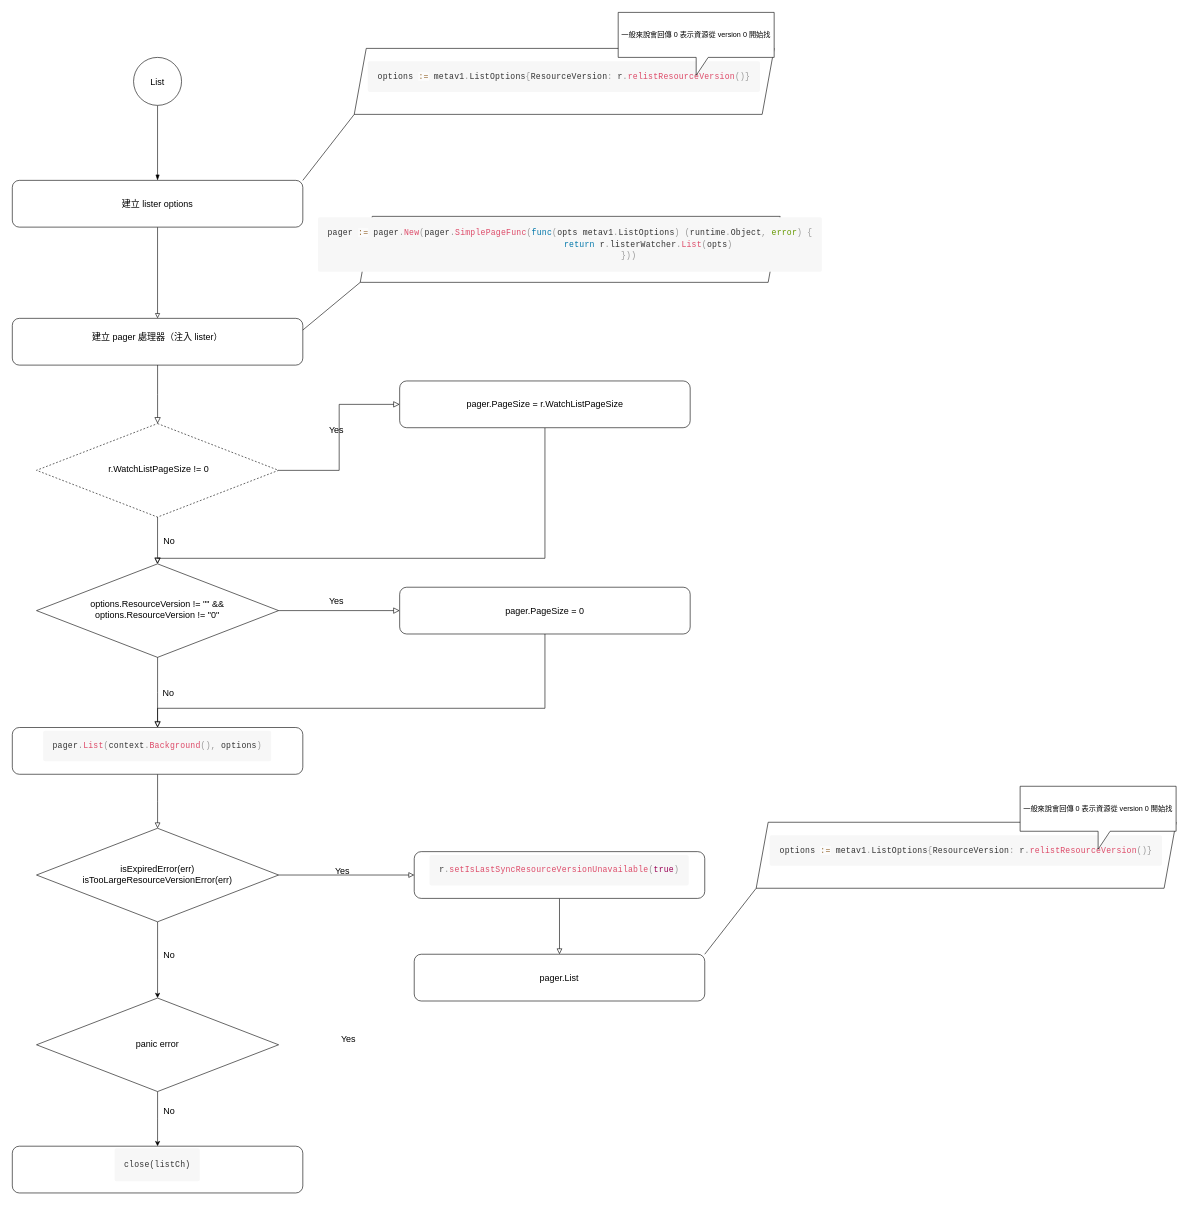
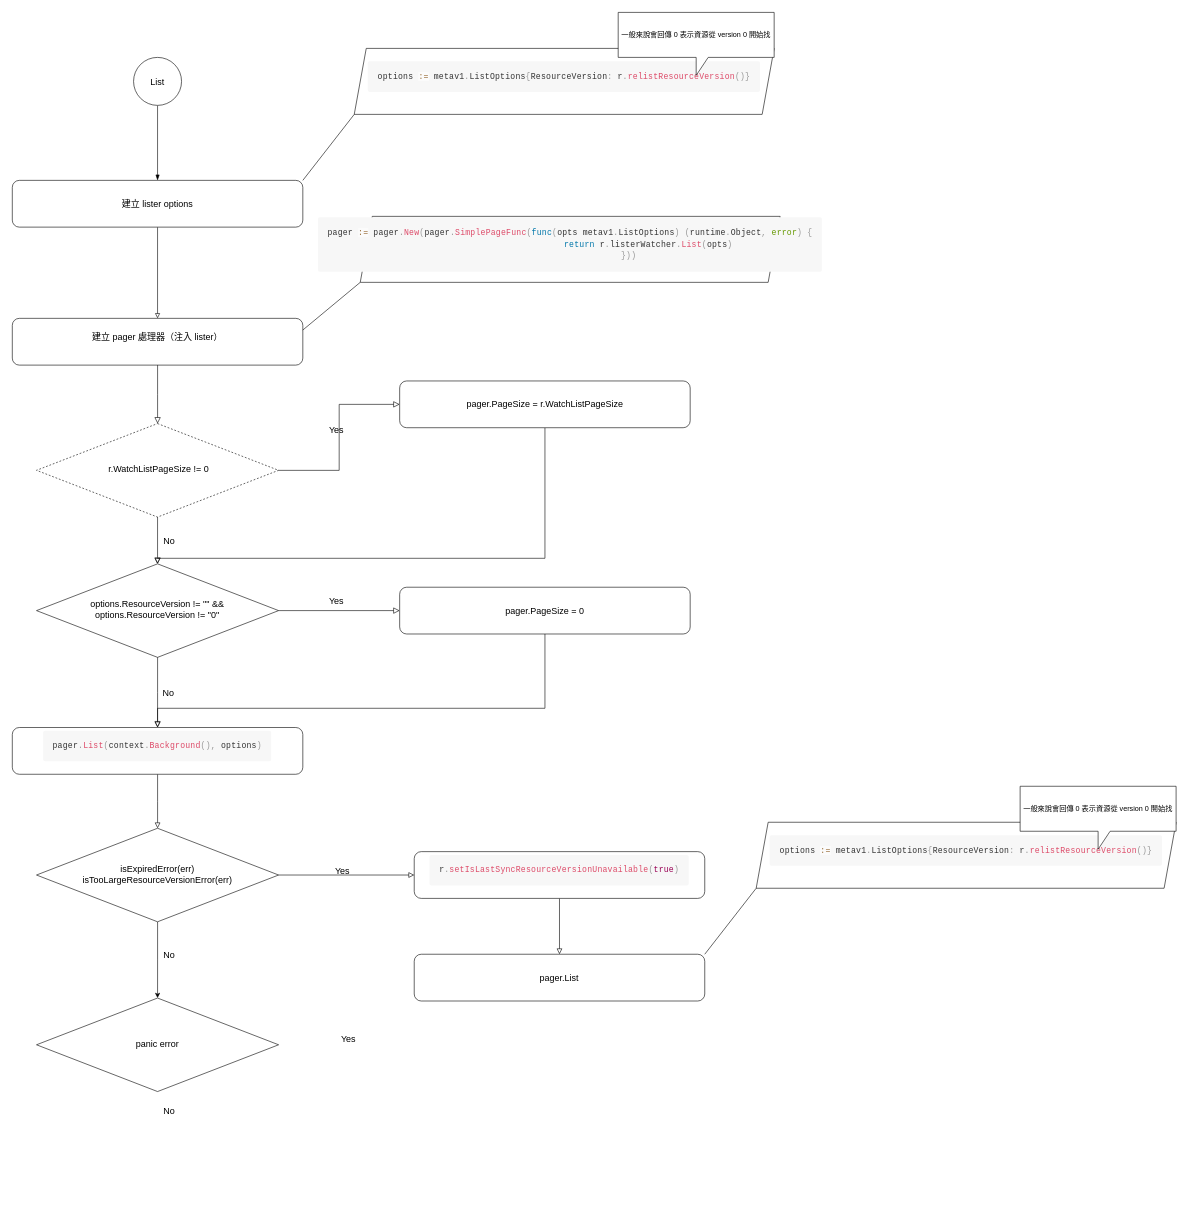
edge "panic error" -> "close(listCh)": removed
node "close(listCh)": removed
